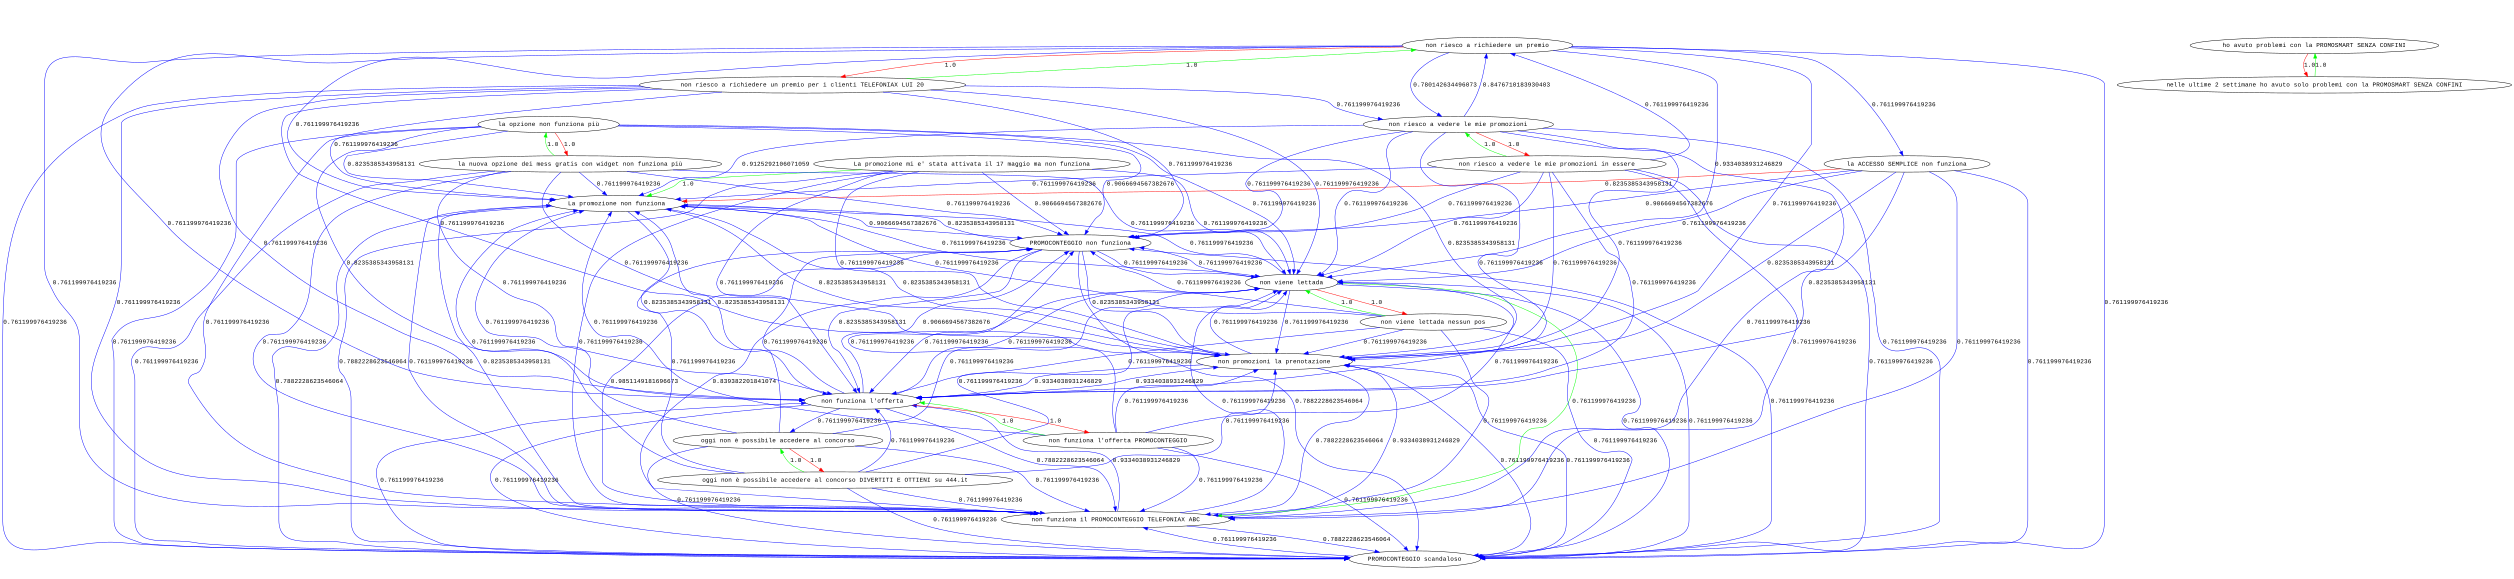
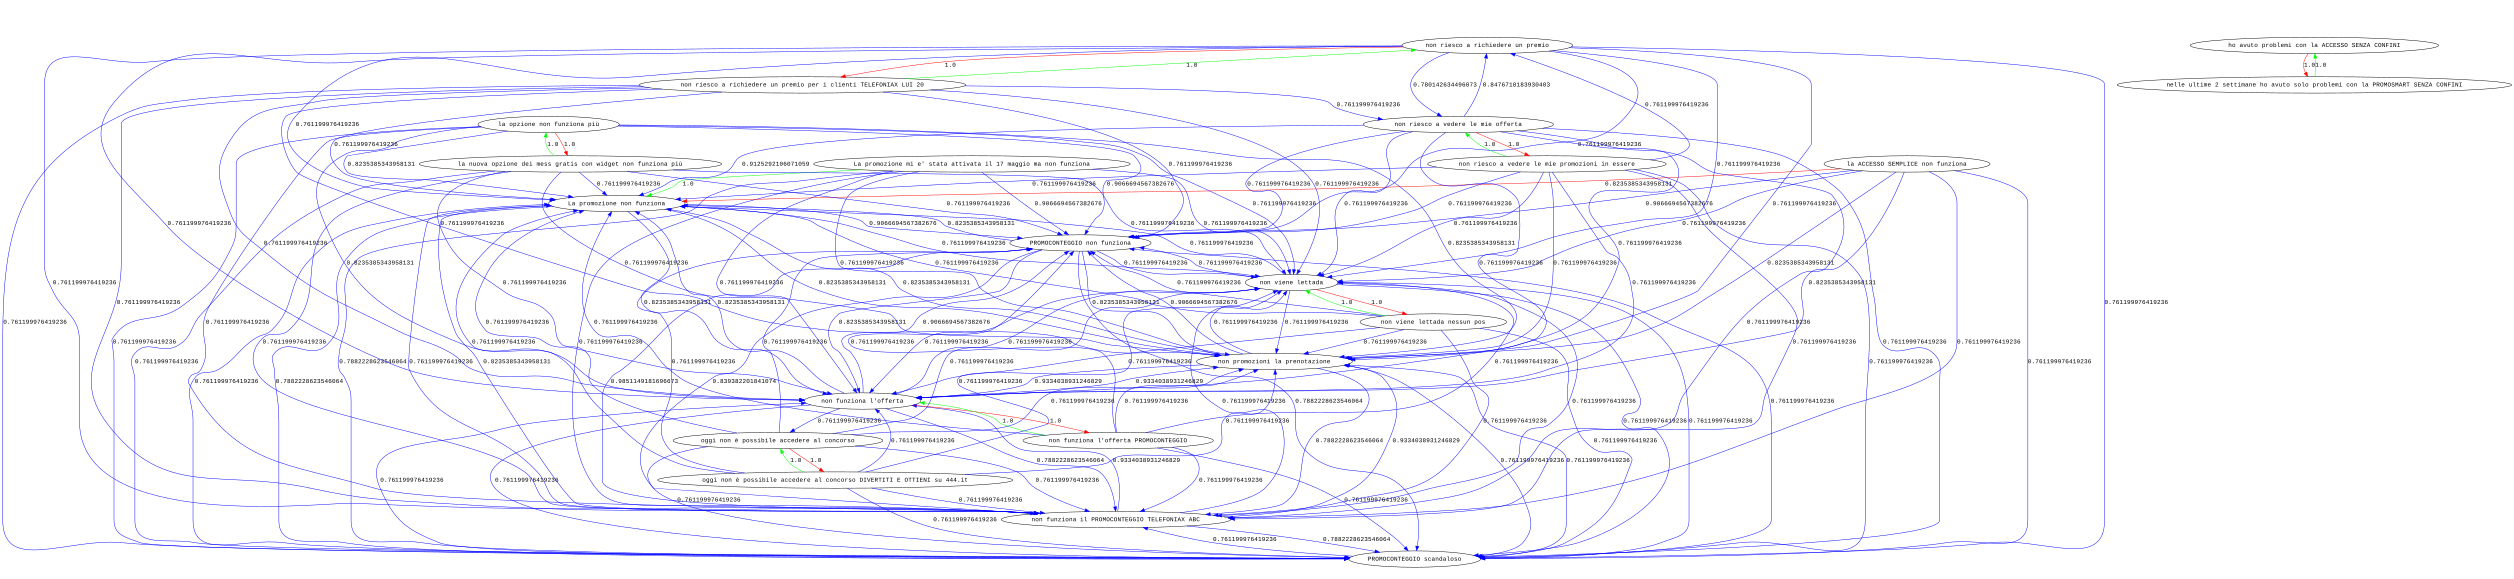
node "ho avuto problemi con la PROMOSMART SENZA CONFINI": label "ho avuto problemi con la PROMOSMART SENZA CONFINI" -> "ho avuto problemi con la ACCESSO SENZA CONFINI"
edge "non riesco a richiedere un premio" -> "la ACCESSO SEMPLICE non funziona": now "non riesco a richiedere un premio" -> "PROMOCONTEGGIO non funziona"
node "non riesco a vedere le mie promozioni": label "non riesco a vedere le mie promozioni" -> "non riesco a vedere le mie offerta"
edge "non riesco a richiedere un premio" -> "non viene lettada": label "0.9334038931246829" -> "0.761199976419236"
edge "non promozioni la prenotazione" -> "PROMOCONTEGGIO non funziona": added, label "0.9066694567382676"
edge "oggi non è possibile accedere al concorso" -> "non promozioni la prenotazione": added, label "0.761199976419236"
edge "non viene lettada" -> "non funziona il PROMOCONTEGGIO TELEFONIAX ABC": color green -> blue
edge "PROMOCONTEGGIO scandaloso" -> "La promozione non funziona": added, label "0.761199976419236"
